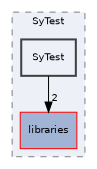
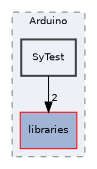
cluster "SyTest": label "SyTest" -> "Arduino"
